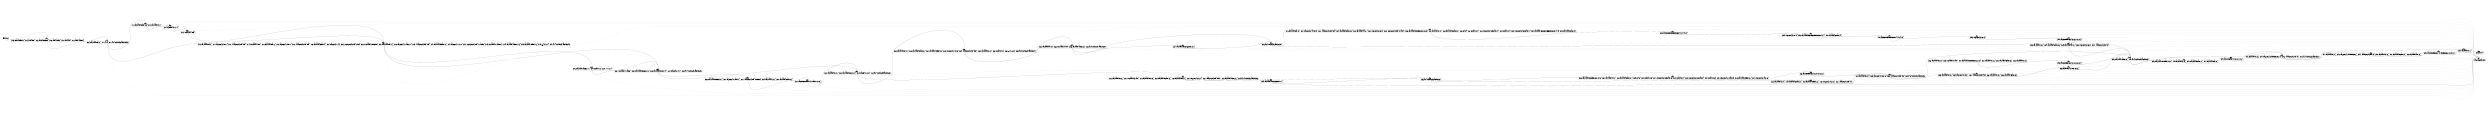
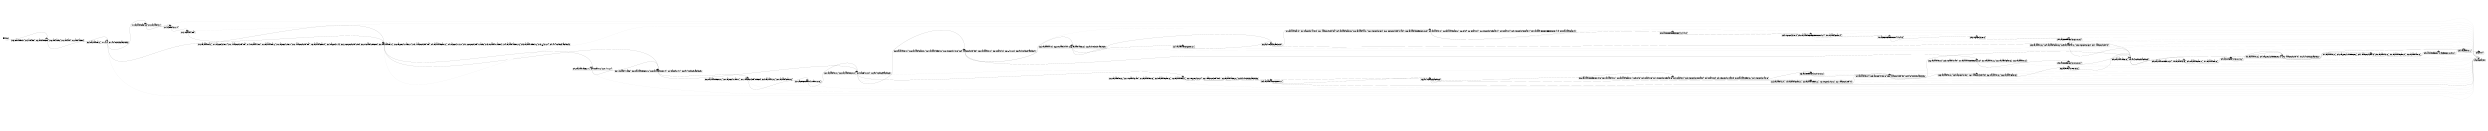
edge "30825: read-variable['descs',v24,-]" -> "30868: read-variable['desc',v29,-]": added
